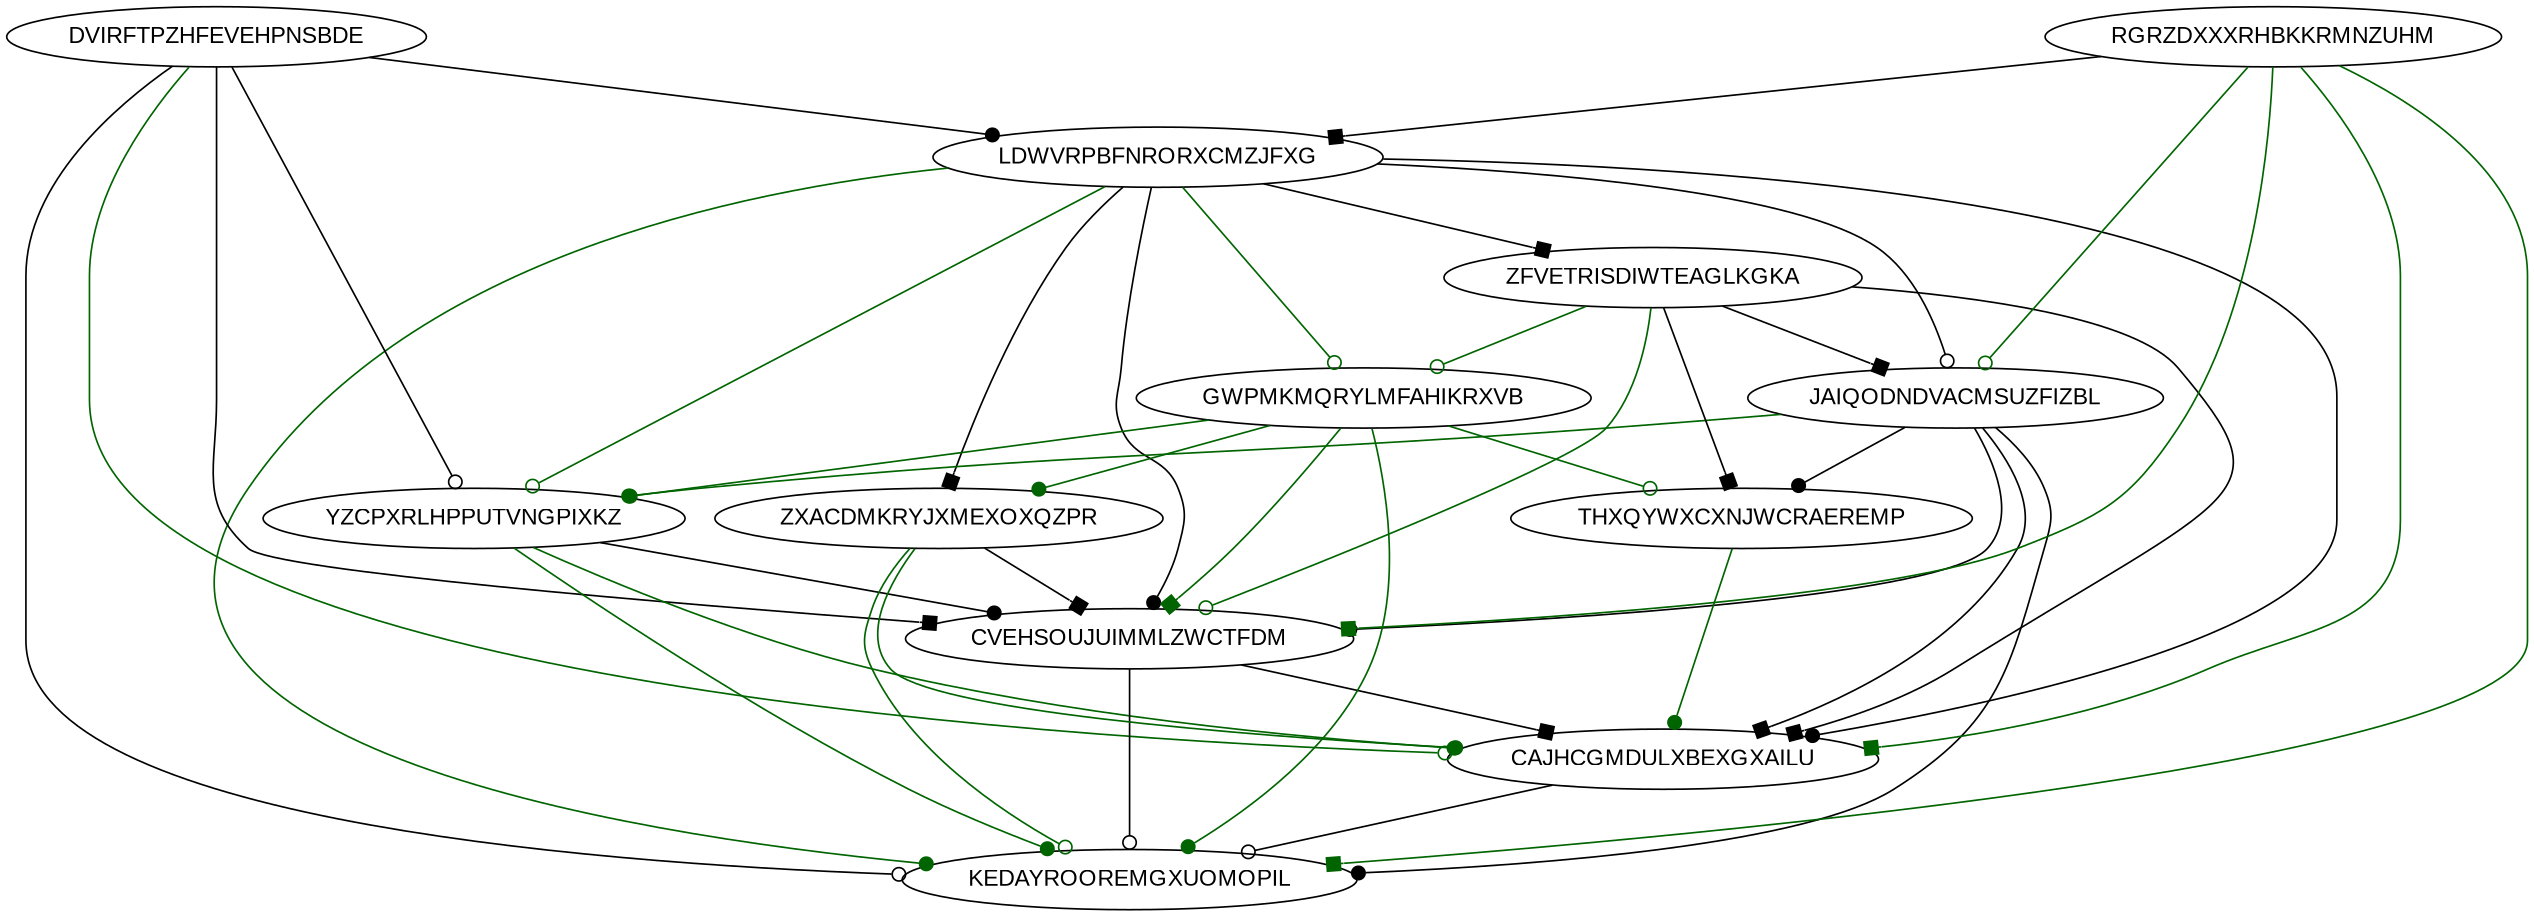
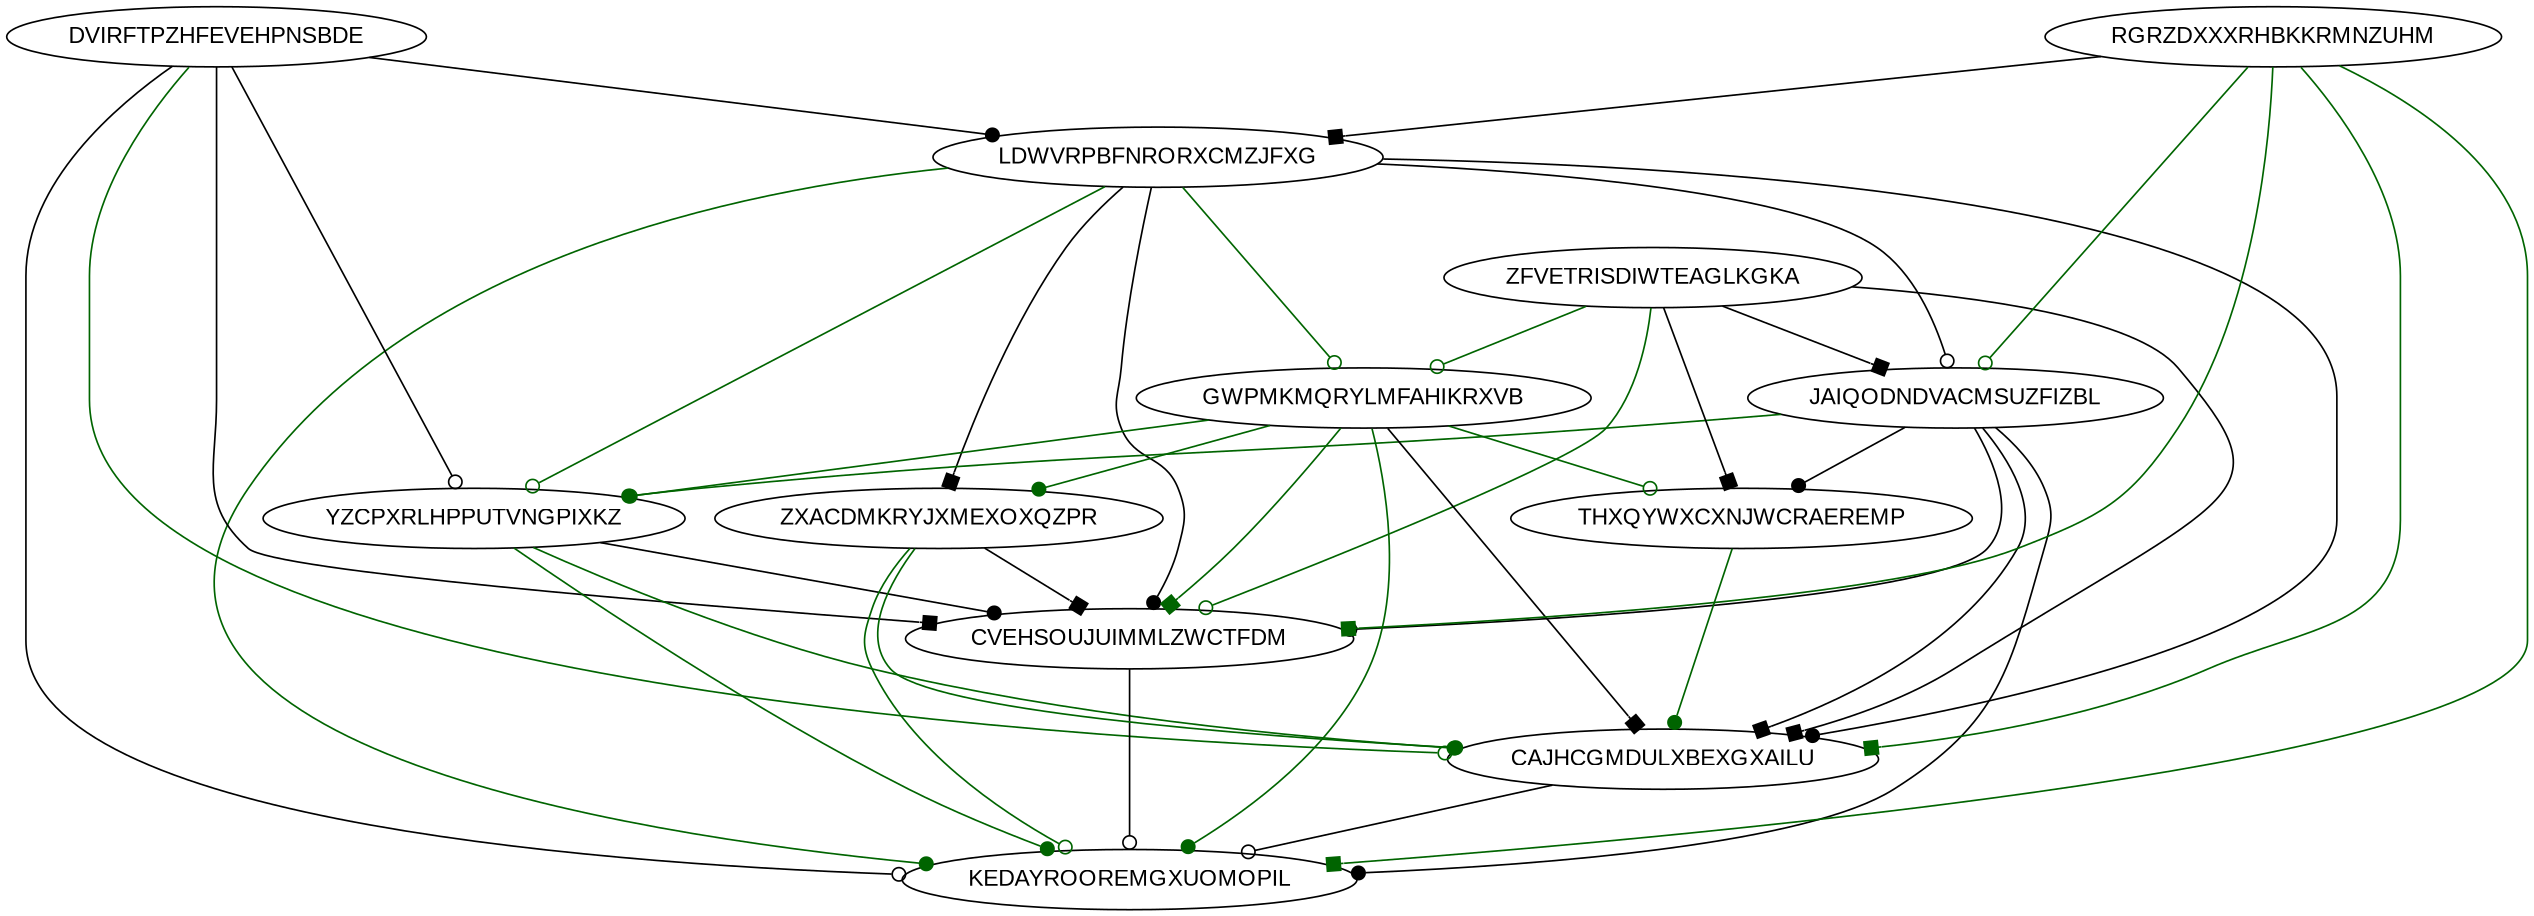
edge "LDWVRPBFNRORXCMZJFXG" -> "ZFVETRISDIWTEAGLKGKA": removed
edge "CVEHSOUJUIMMLZWCTFDM" -> "CAJHCGMDULXBEXGXAILU": now "GWPMKMQRYLMFAHIKRXVB" -> "CAJHCGMDULXBEXGXAILU"
